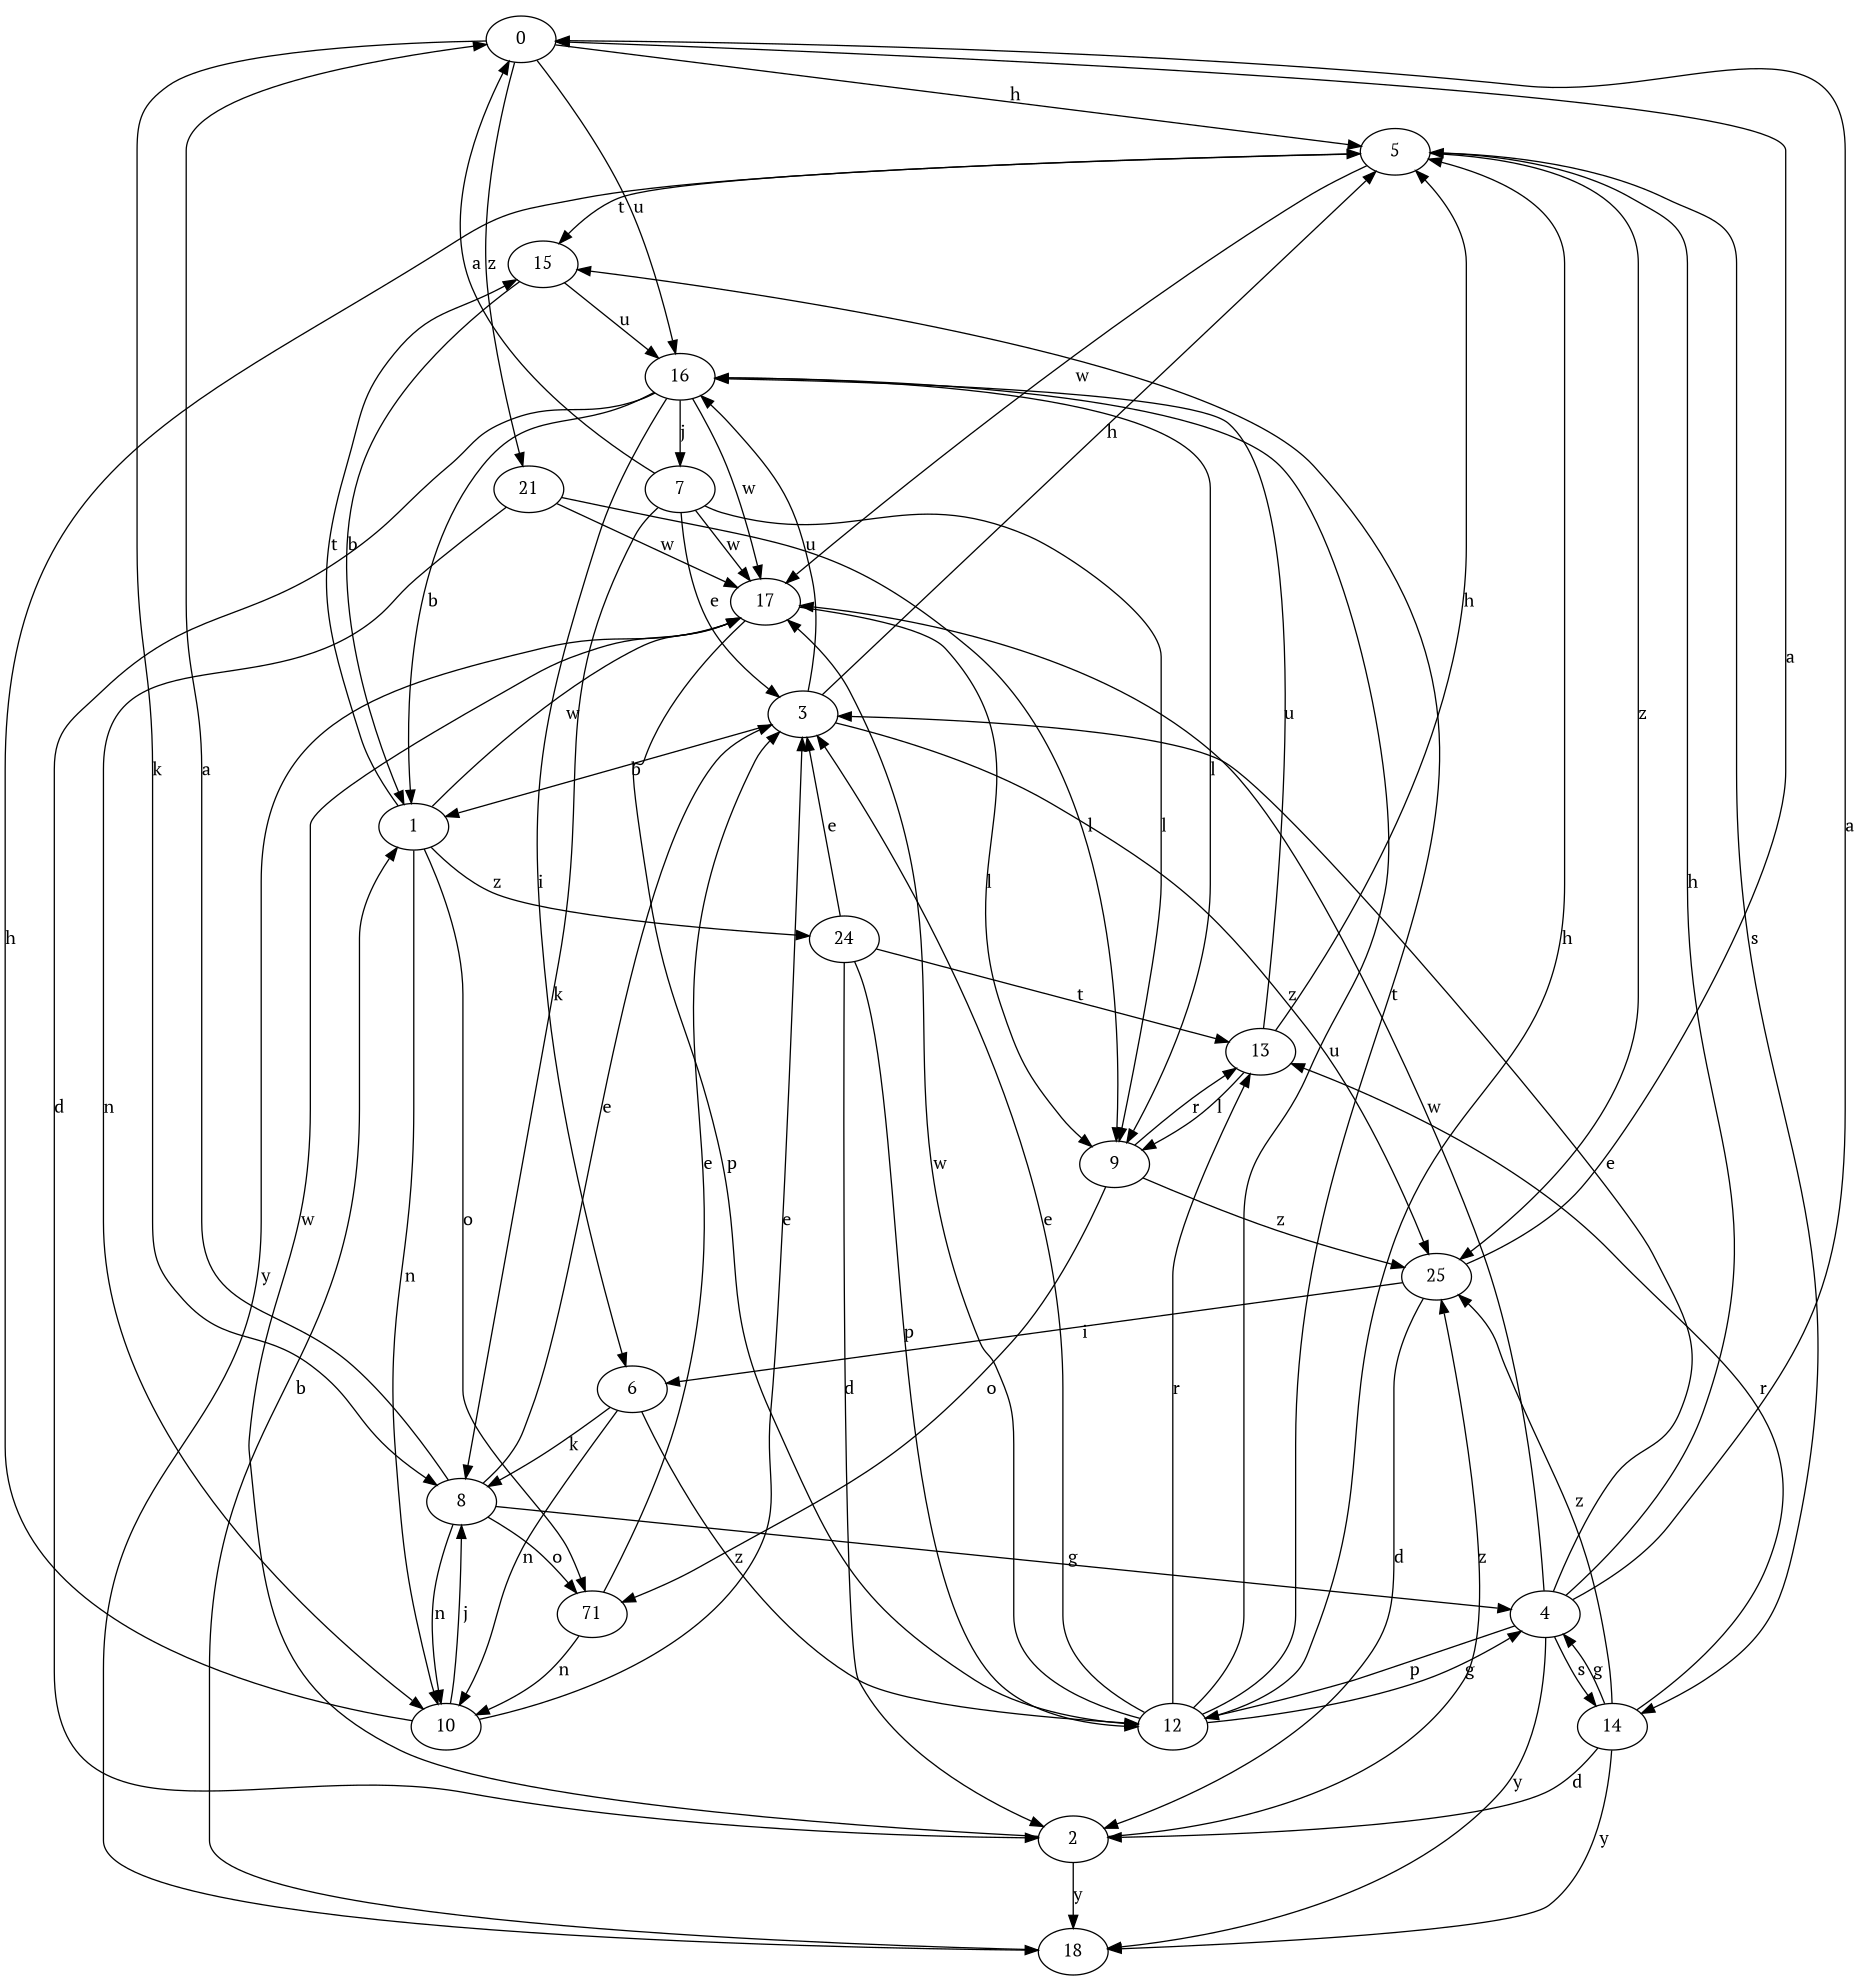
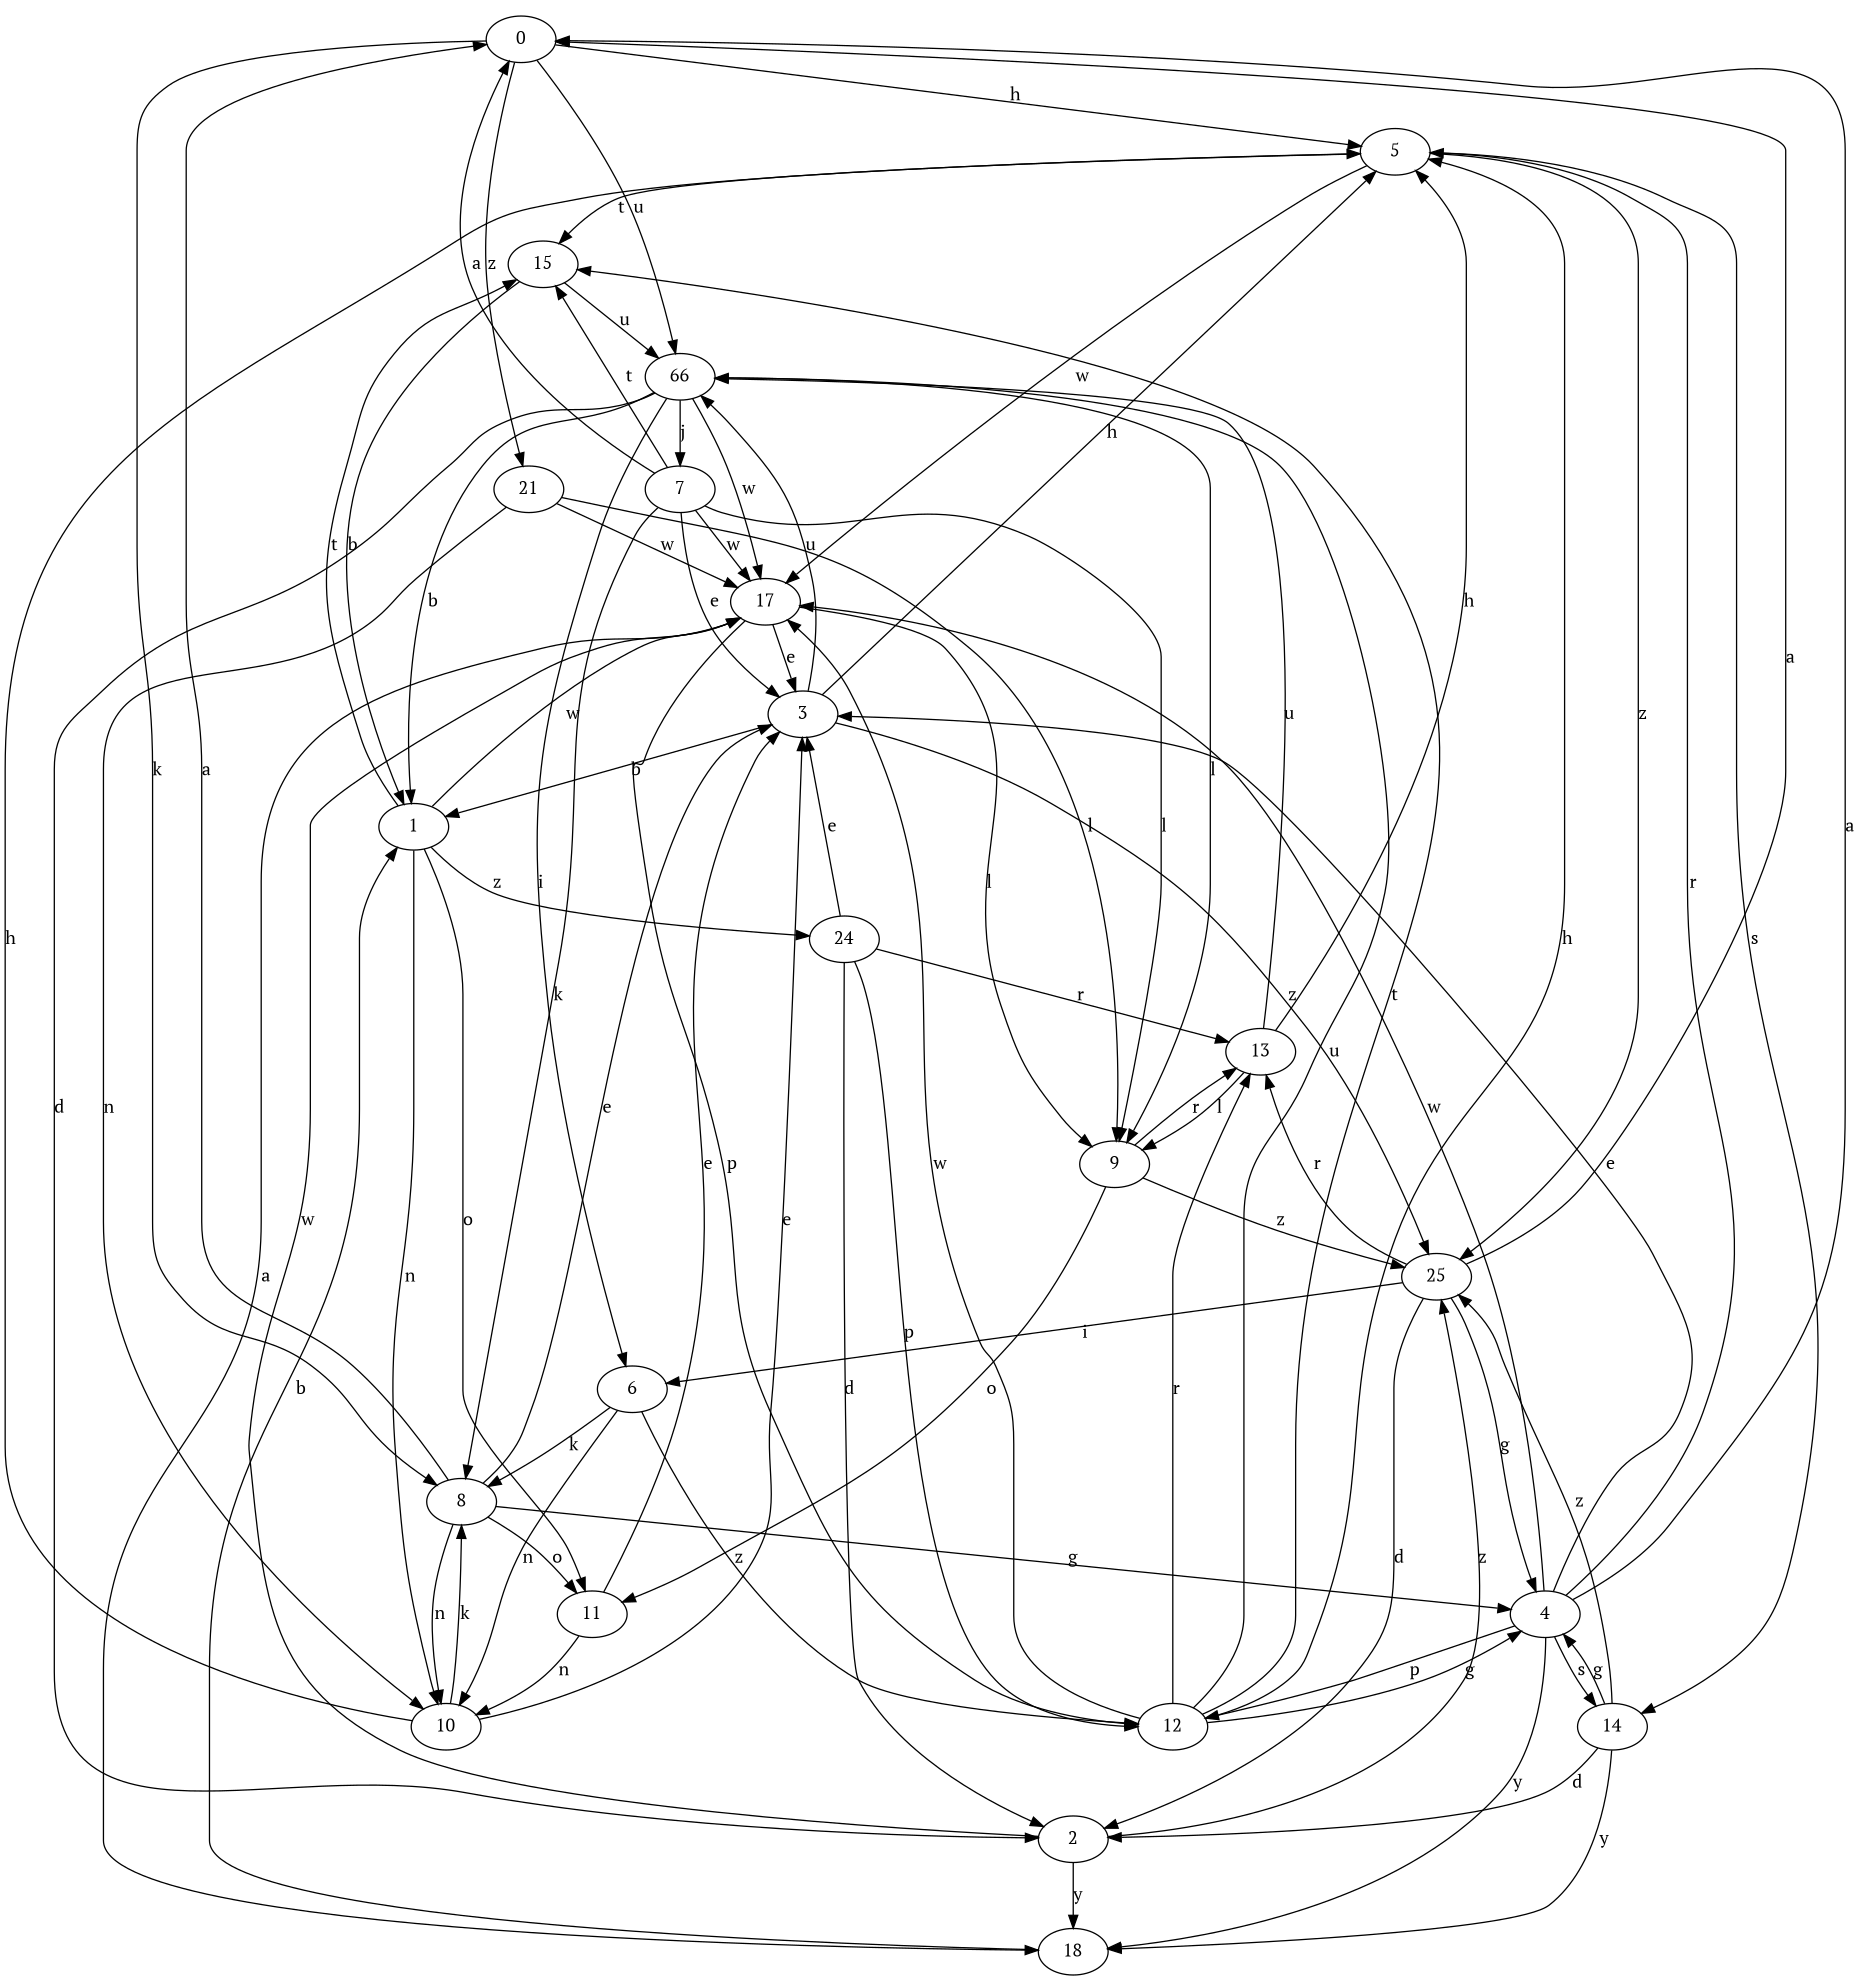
node "16": label "16" -> "66"
edge "7" -> "15": added, label "t"
edge "4" -> "5": label "h" -> "r"
edge "24" -> "13": label "t" -> "r"
edge "12" -> "3": now "17" -> "3"
edge "17" -> "18": label "y" -> "a"
edge "14" -> "13": now "25" -> "13"
edge "25" -> "4": added, label "g"
edge "10" -> "8": label "j" -> "k"
node "71": label "71" -> "11"
